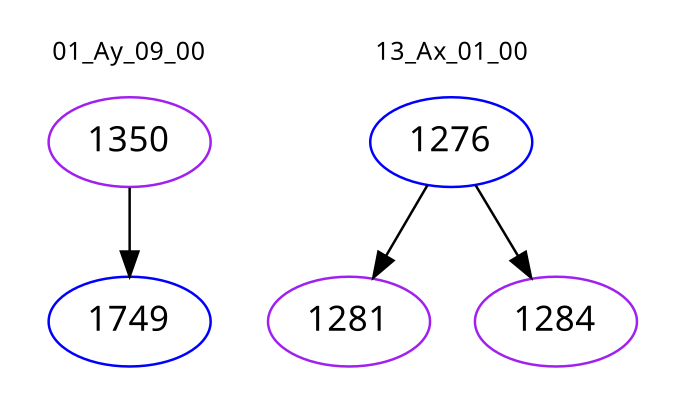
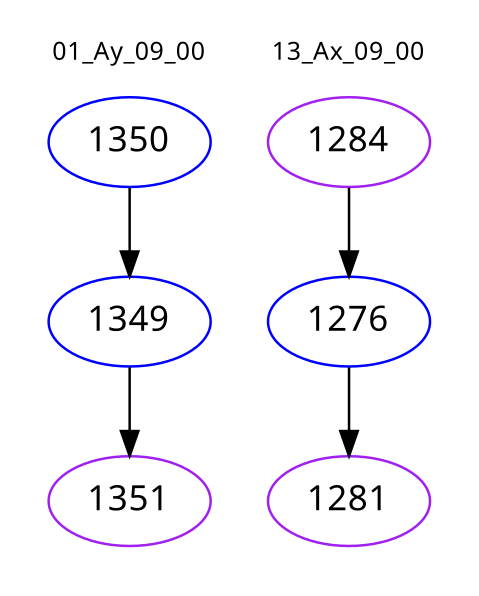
cluster "13_Ax_01_00": label "13_Ax_01_00" -> "13_Ax_09_00"
node "1350": color purple -> blue
edge "1276" -> "1284": reversed
node "1749": label "1749" -> "1349"
node "1351": added
